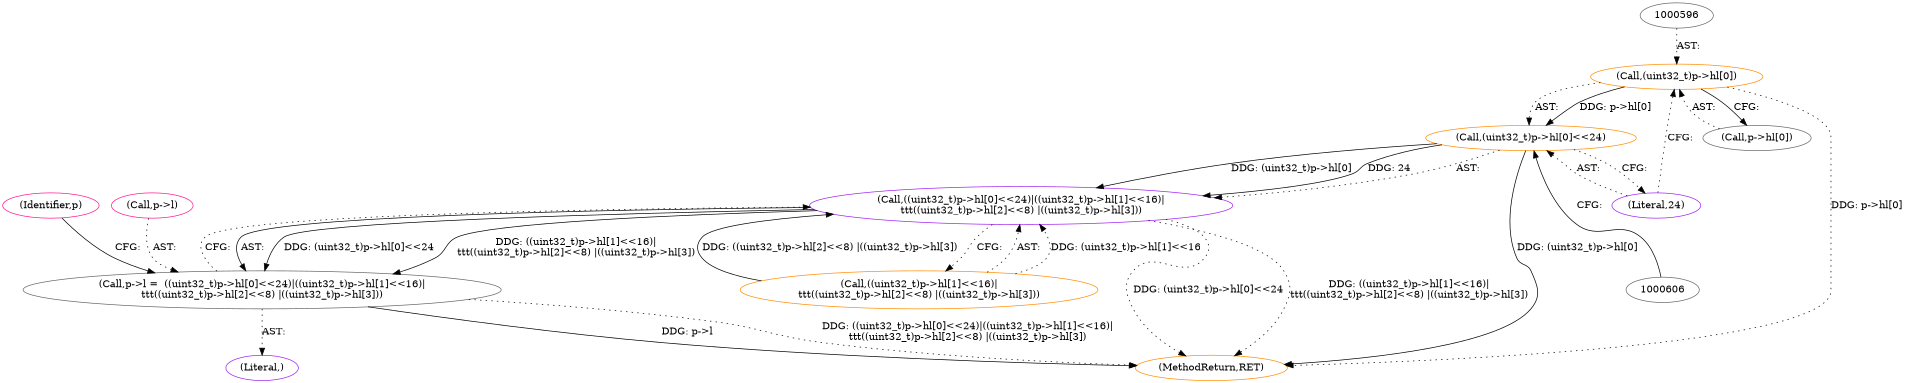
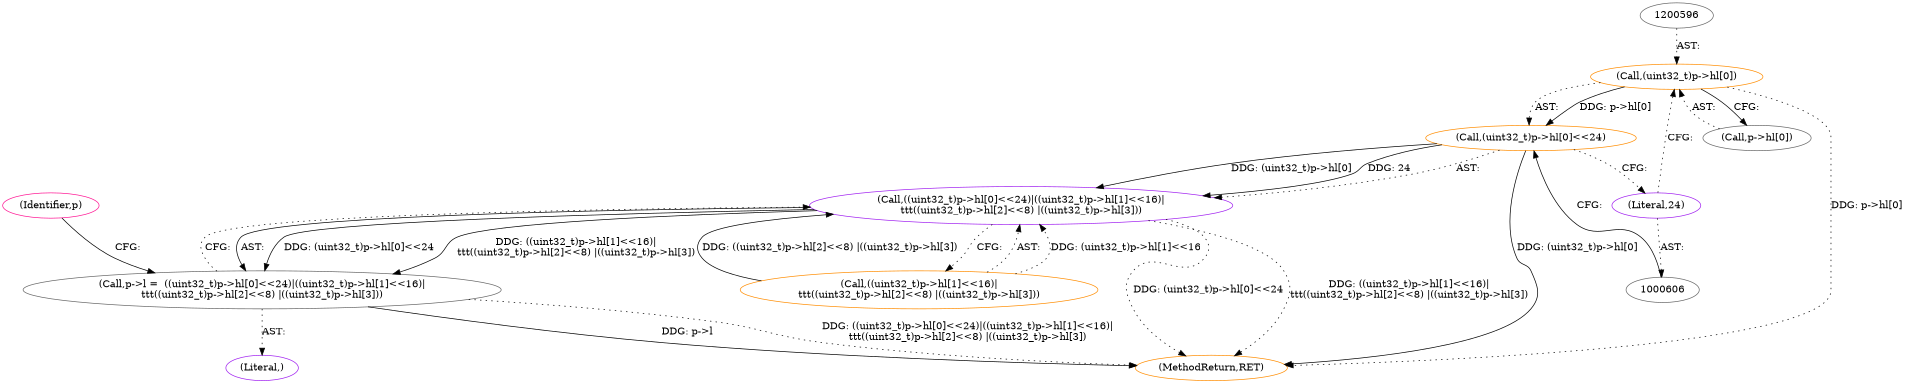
node "1000596": label "1000596" -> "1200596"
edge "(Literal,24)" -> "(Call,(uint32_t)p->hl[0]<<24)": now "(Literal,24)" -> "1000606"
node "(Call,p->l)": removed
